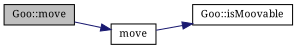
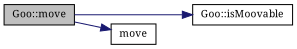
edge "move" -> "Goo::isMoovable": now "Goo::move" -> "Goo::isMoovable"
